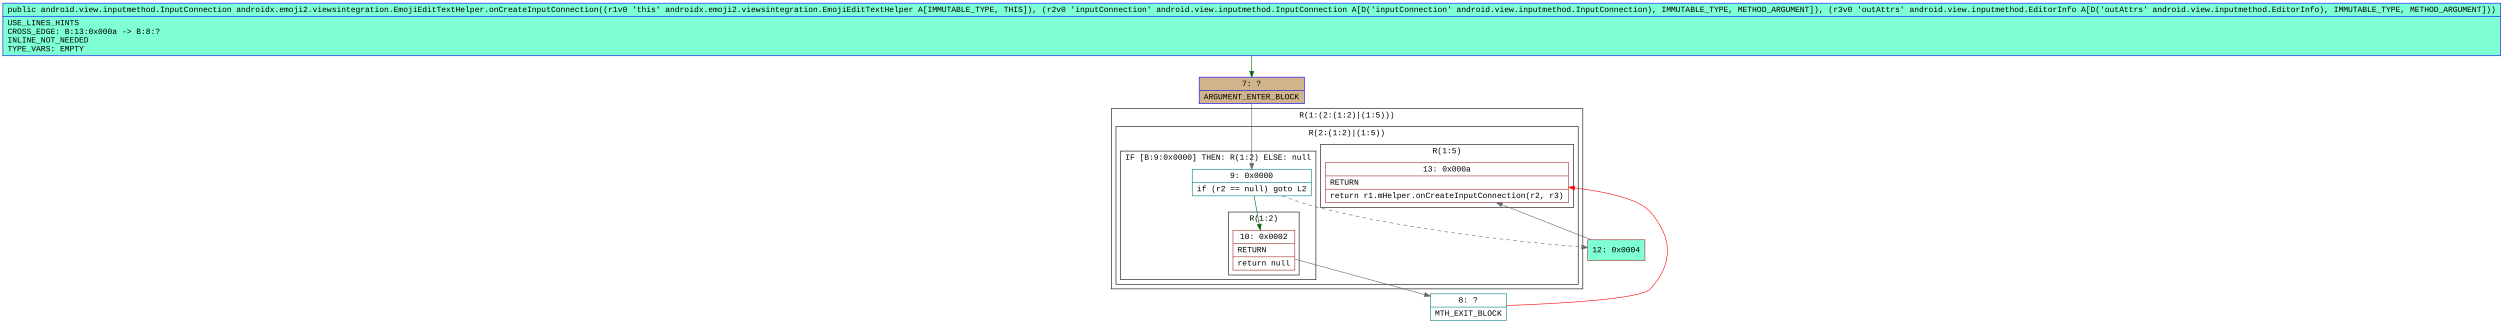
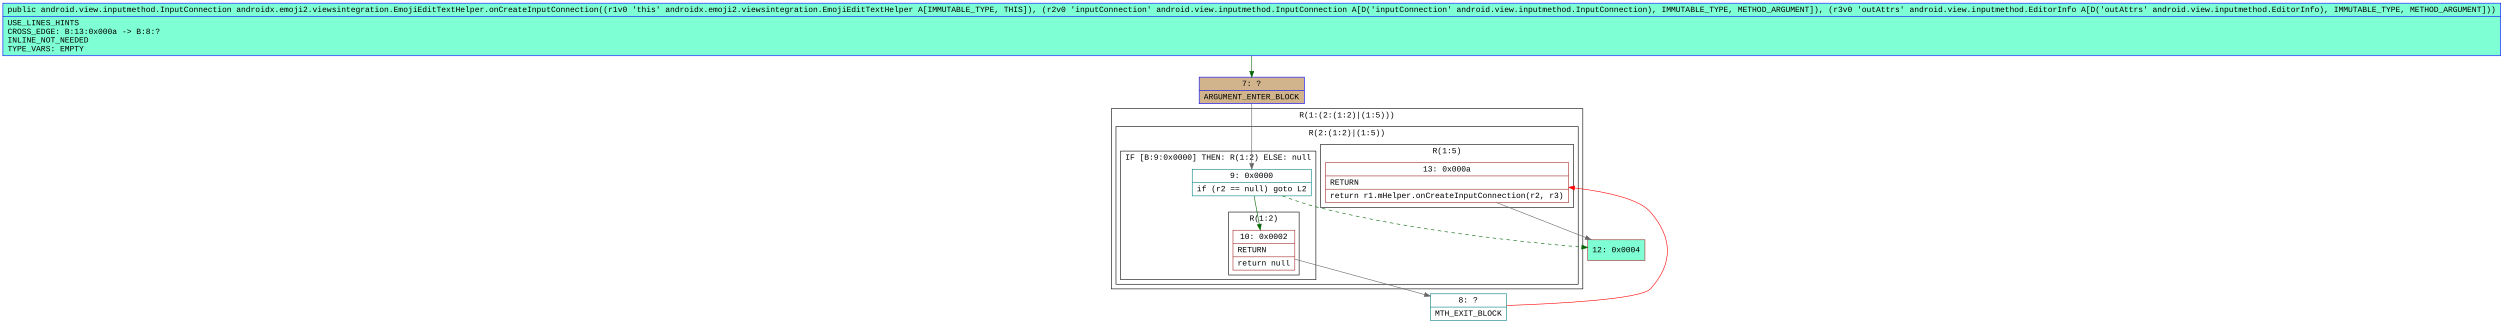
edge "12: 0x0004" -> "13: 0x000a": reversed
edge "9: 0x0000" -> "12: 0x0004": color gray40 -> darkgreen
